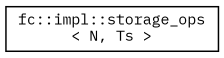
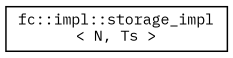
node "fc::impl::storage_ops < N, Ts >": label "fc::impl::storage_ops < N, Ts >" -> "fc::impl::storage_impl < N, Ts >"
